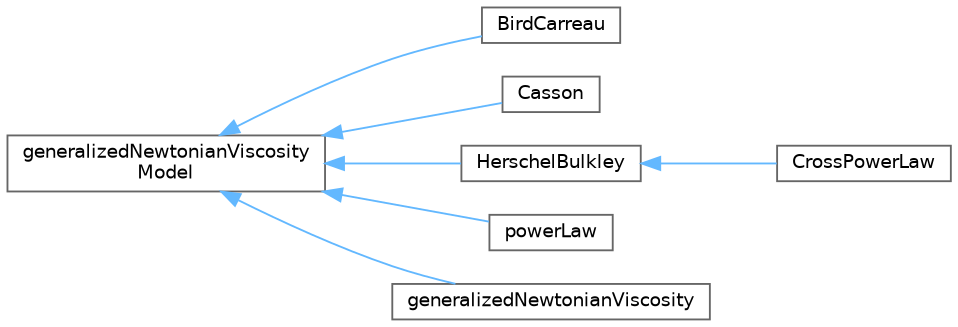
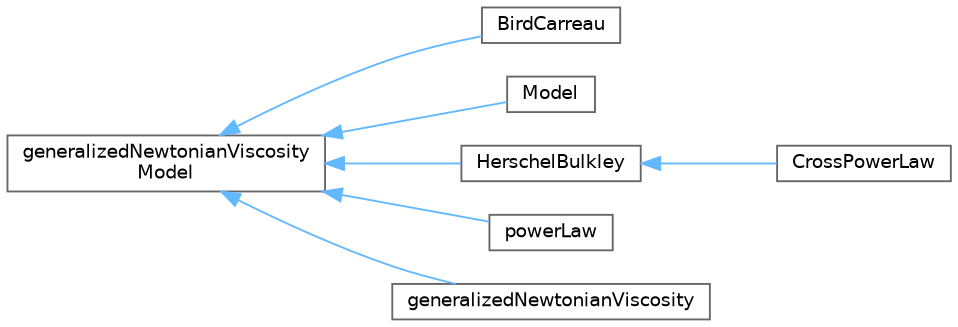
node "Casson": label "Casson" -> "Model"
